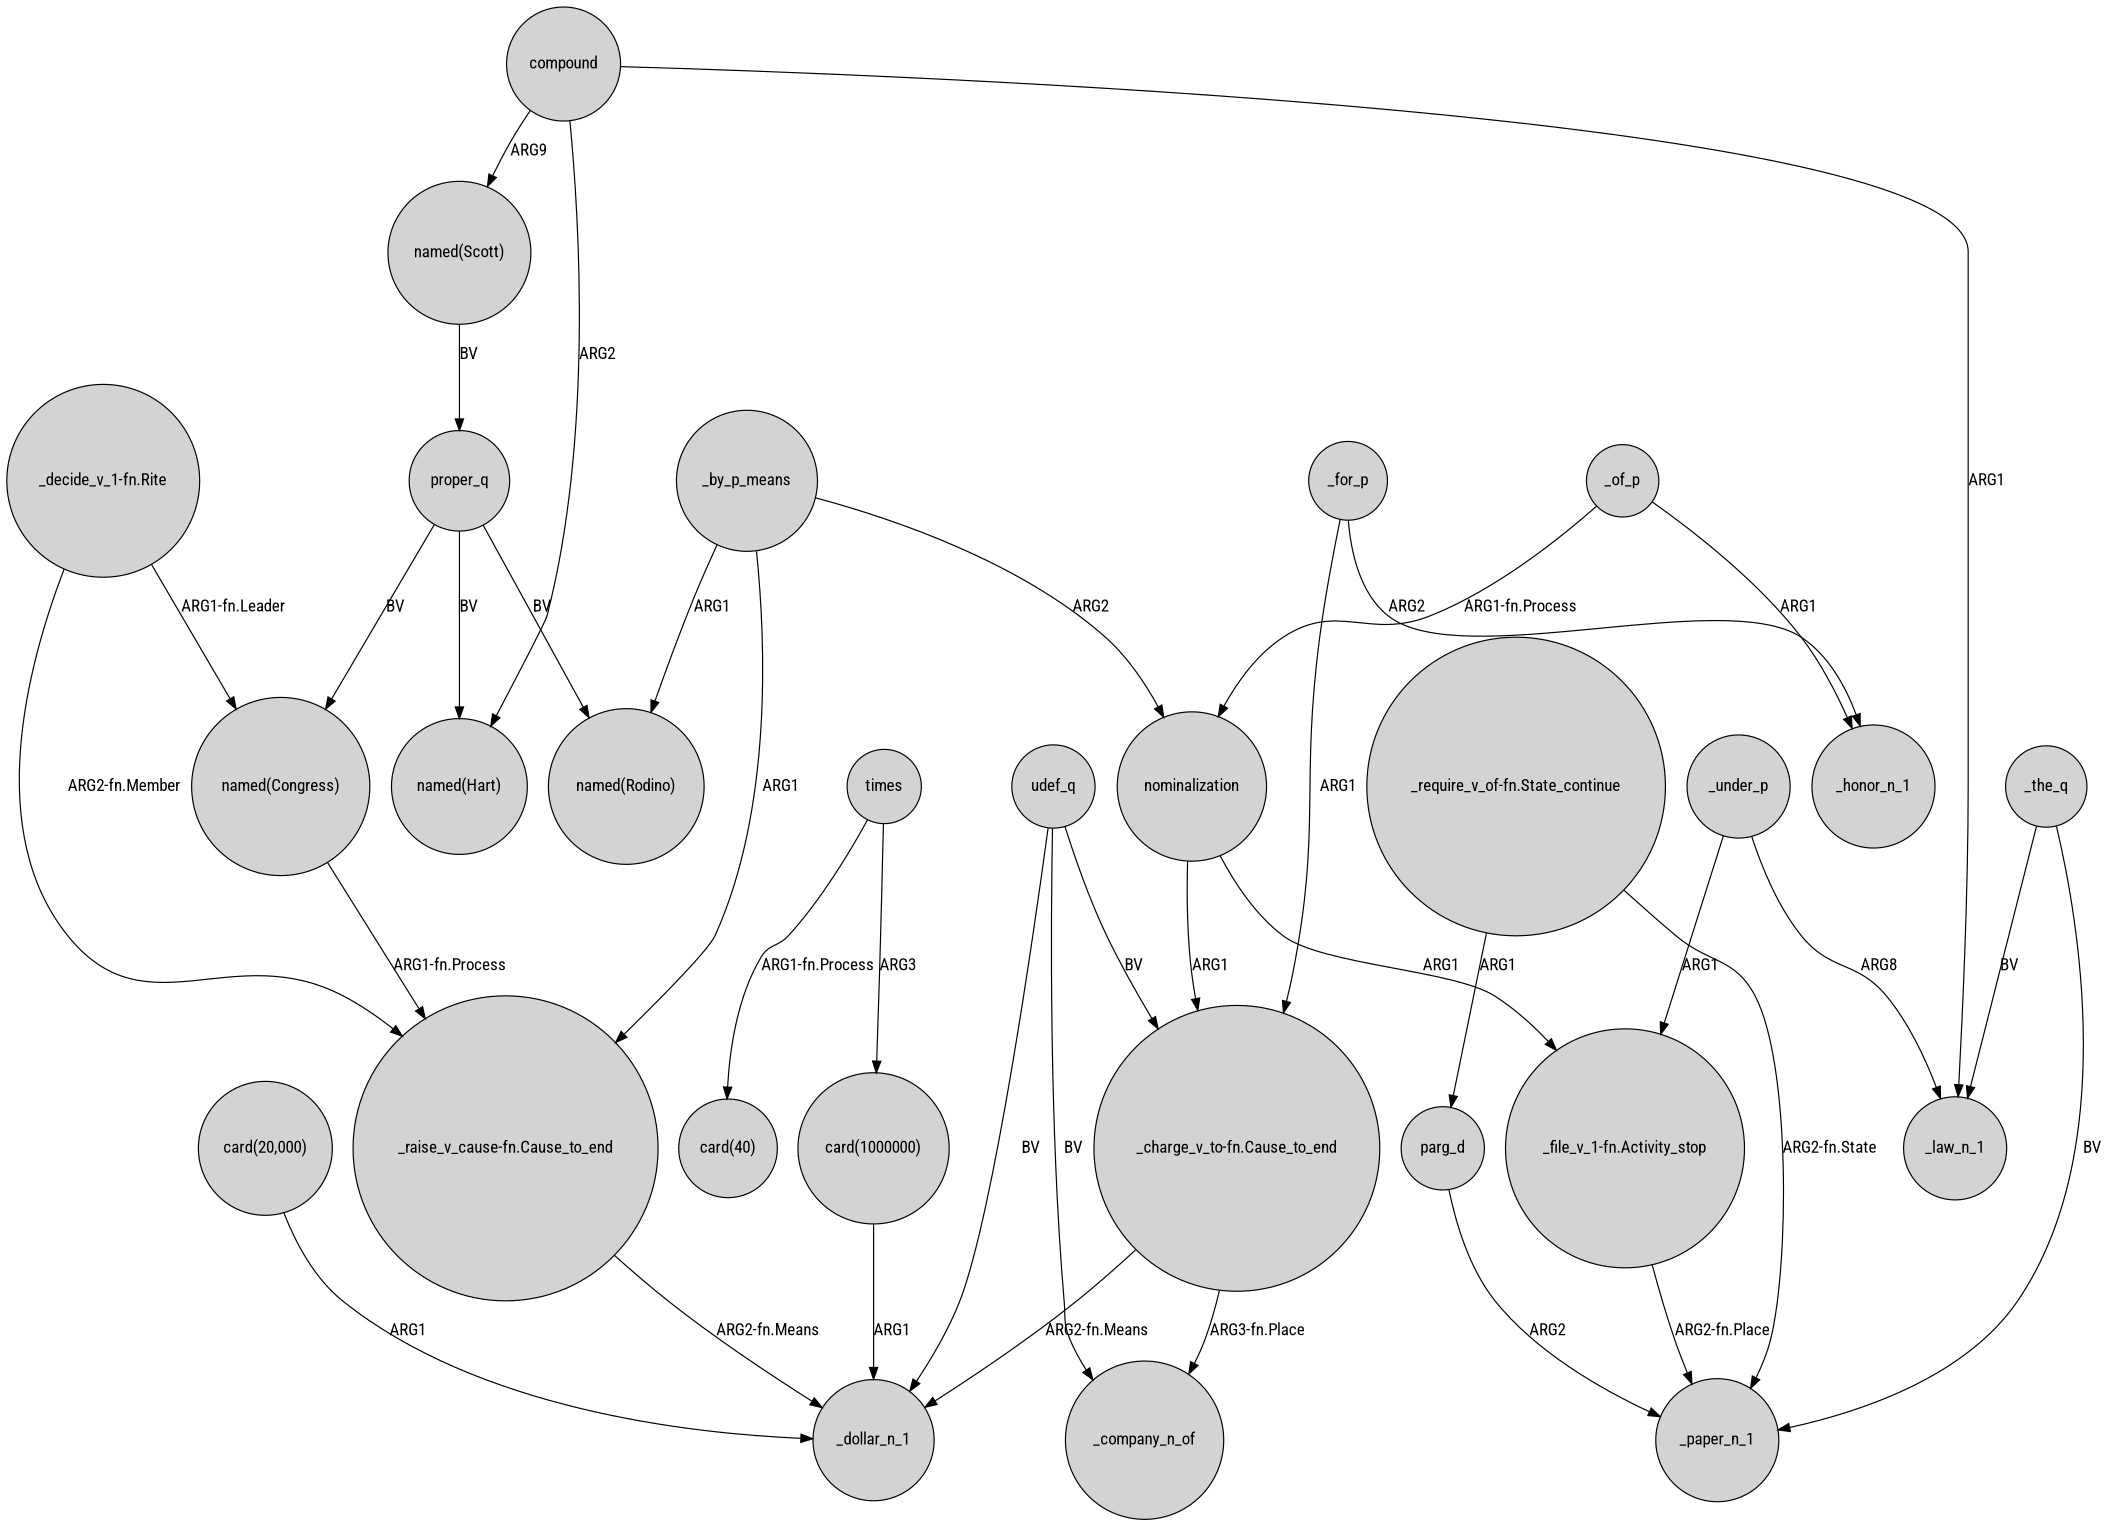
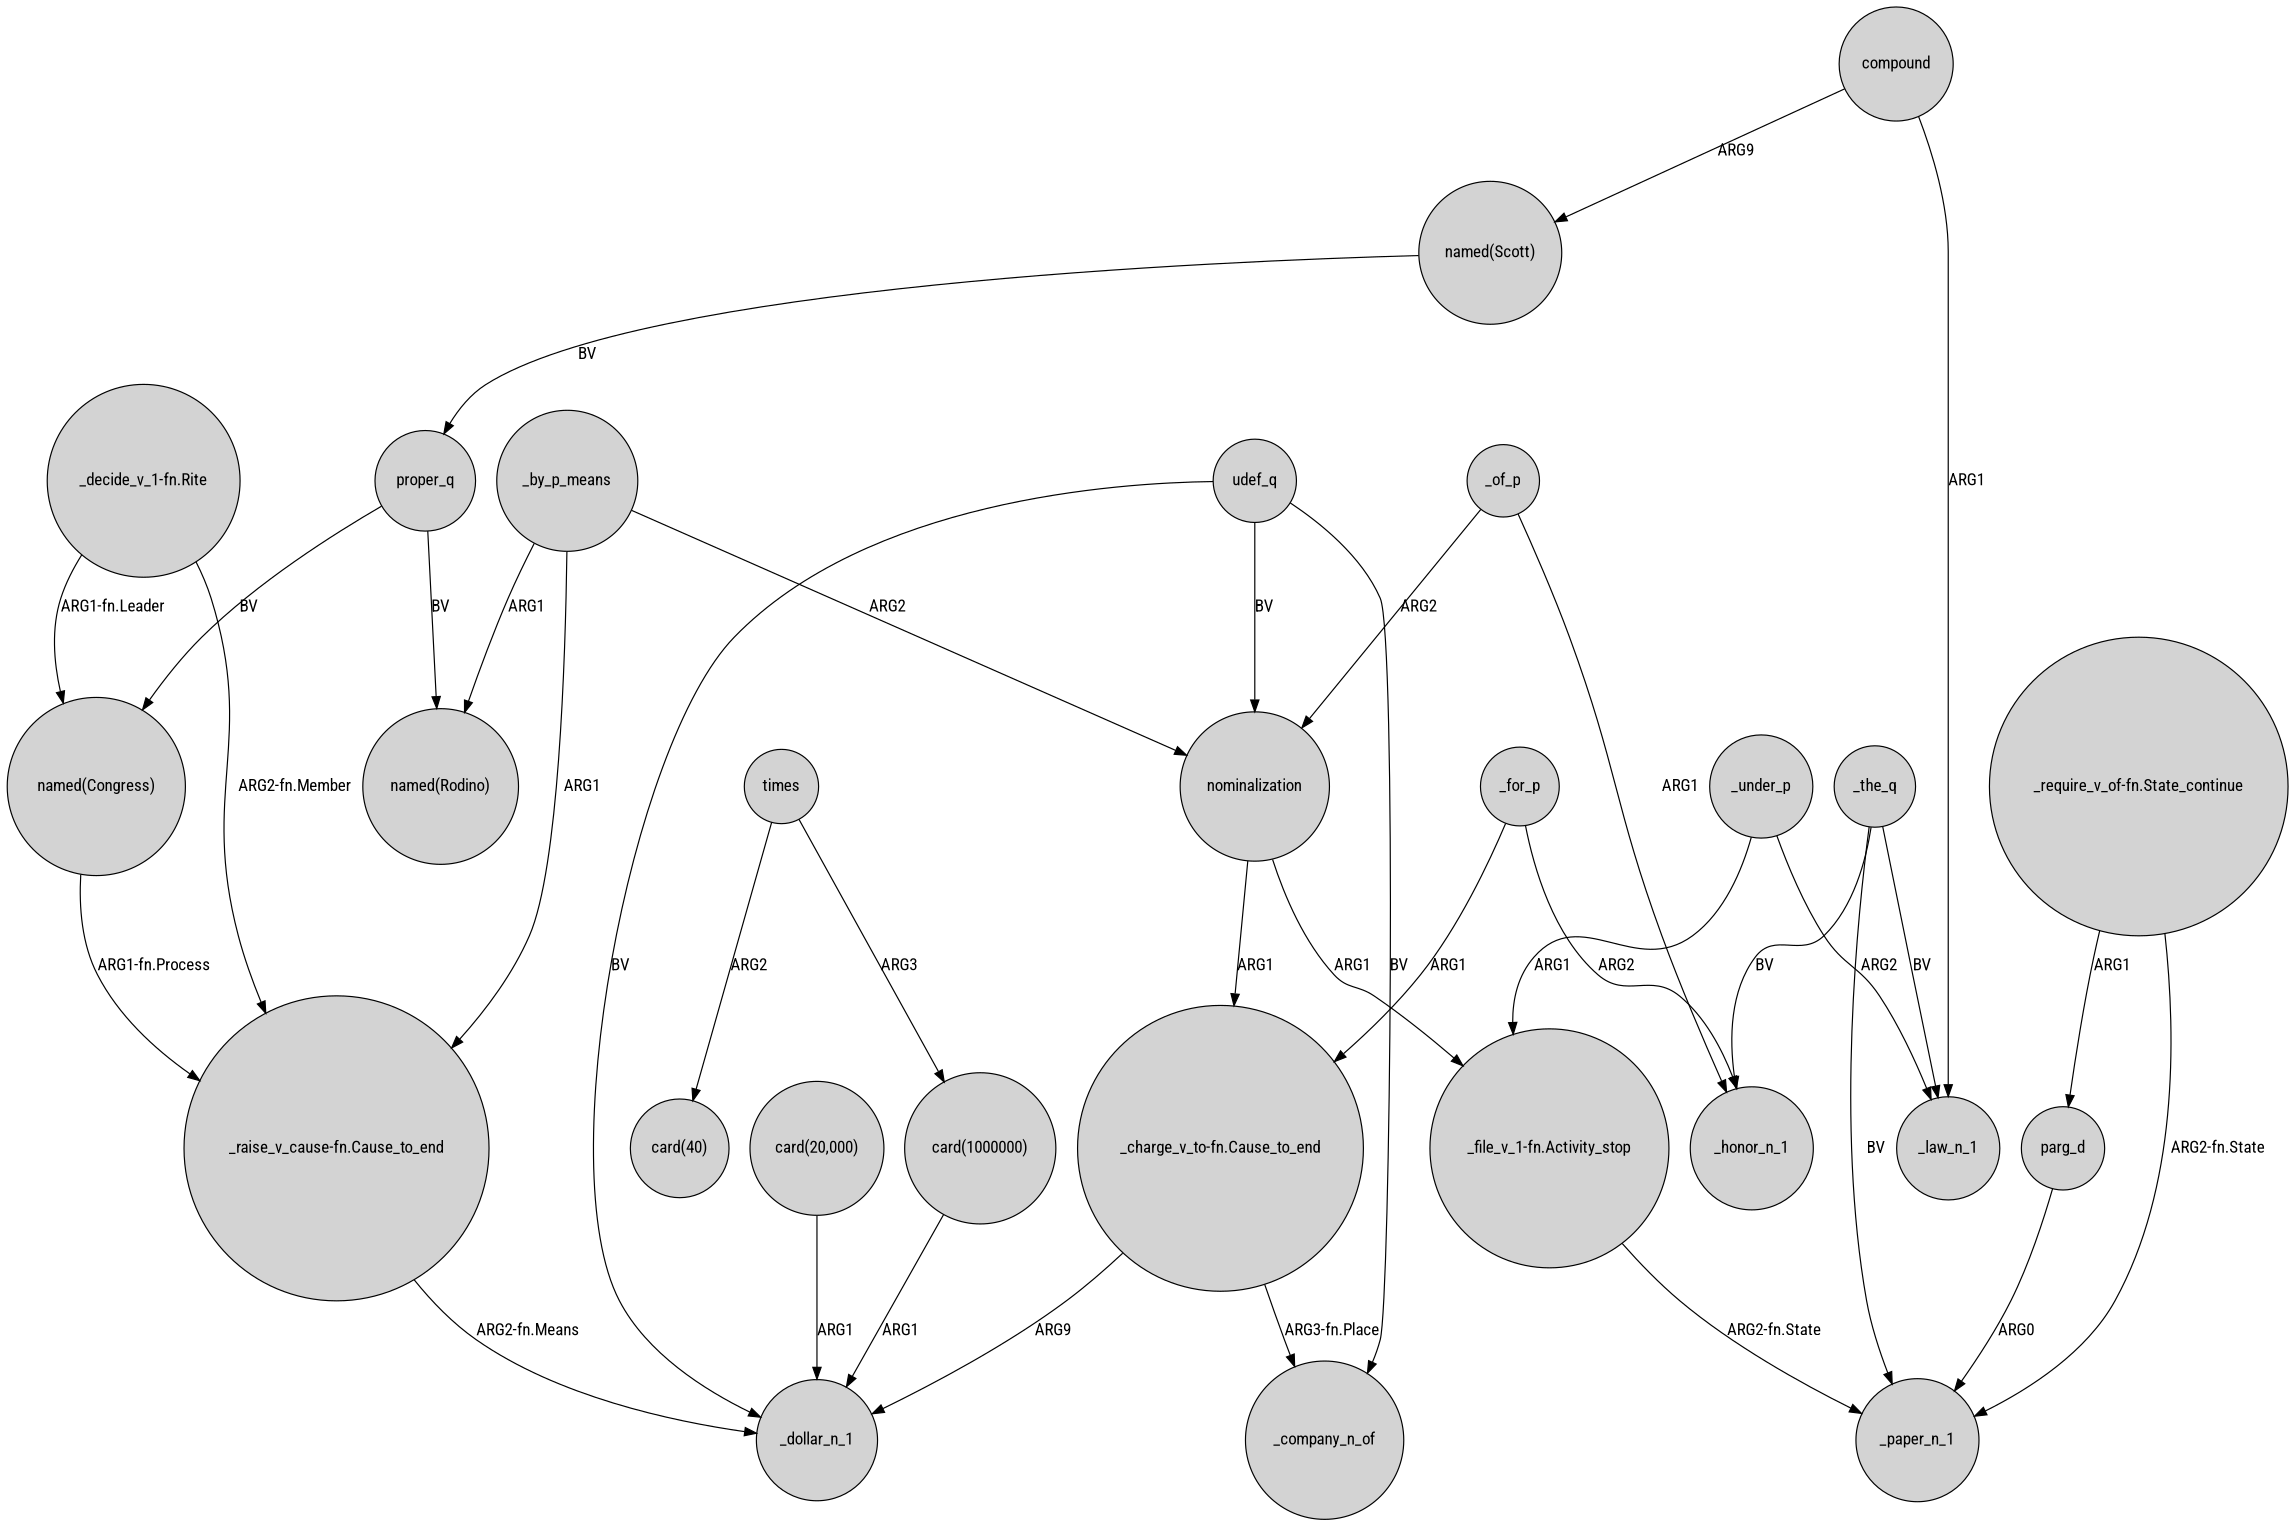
edge "_of_p" -> "nominalization": label "ARG1-fn.Process" -> "ARG2"
node "named(Hart)": removed
edge "udef_q" -> "_charge_v_to-fn.Cause_to_end": now "udef_q" -> "nominalization"
edge "_the_q" -> "_honor_n_1": added, label "BV"
edge "times" -> "card(40)": label "ARG1-fn.Process" -> "ARG2"
edge "_under_p" -> "_law_n_1": label "ARG8" -> "ARG2"
edge "_charge_v_to-fn.Cause_to_end" -> "_dollar_n_1": label "ARG2-fn.Means" -> "ARG9"
edge "parg_d" -> "_paper_n_1": label "ARG2" -> "ARG0"
edge "_file_v_1-fn.Activity_stop" -> "_paper_n_1": label "ARG2-fn.Place" -> "ARG2-fn.State"
